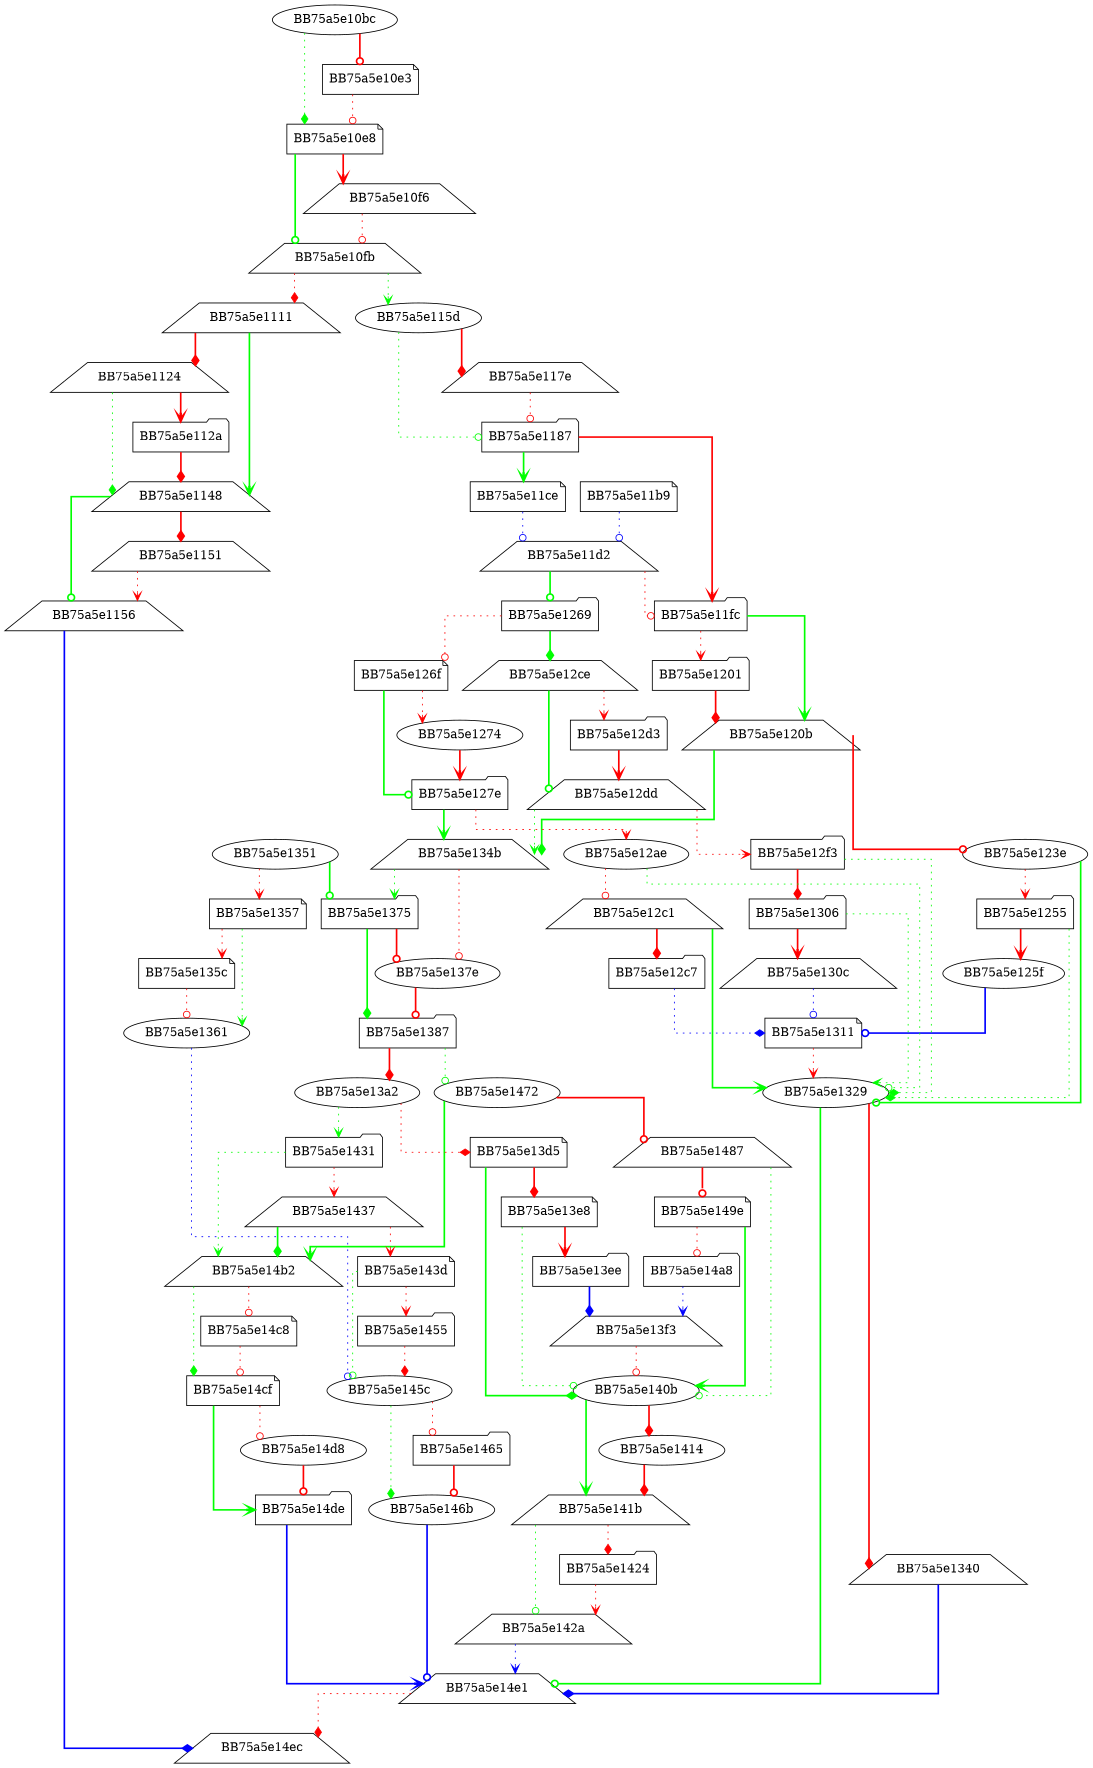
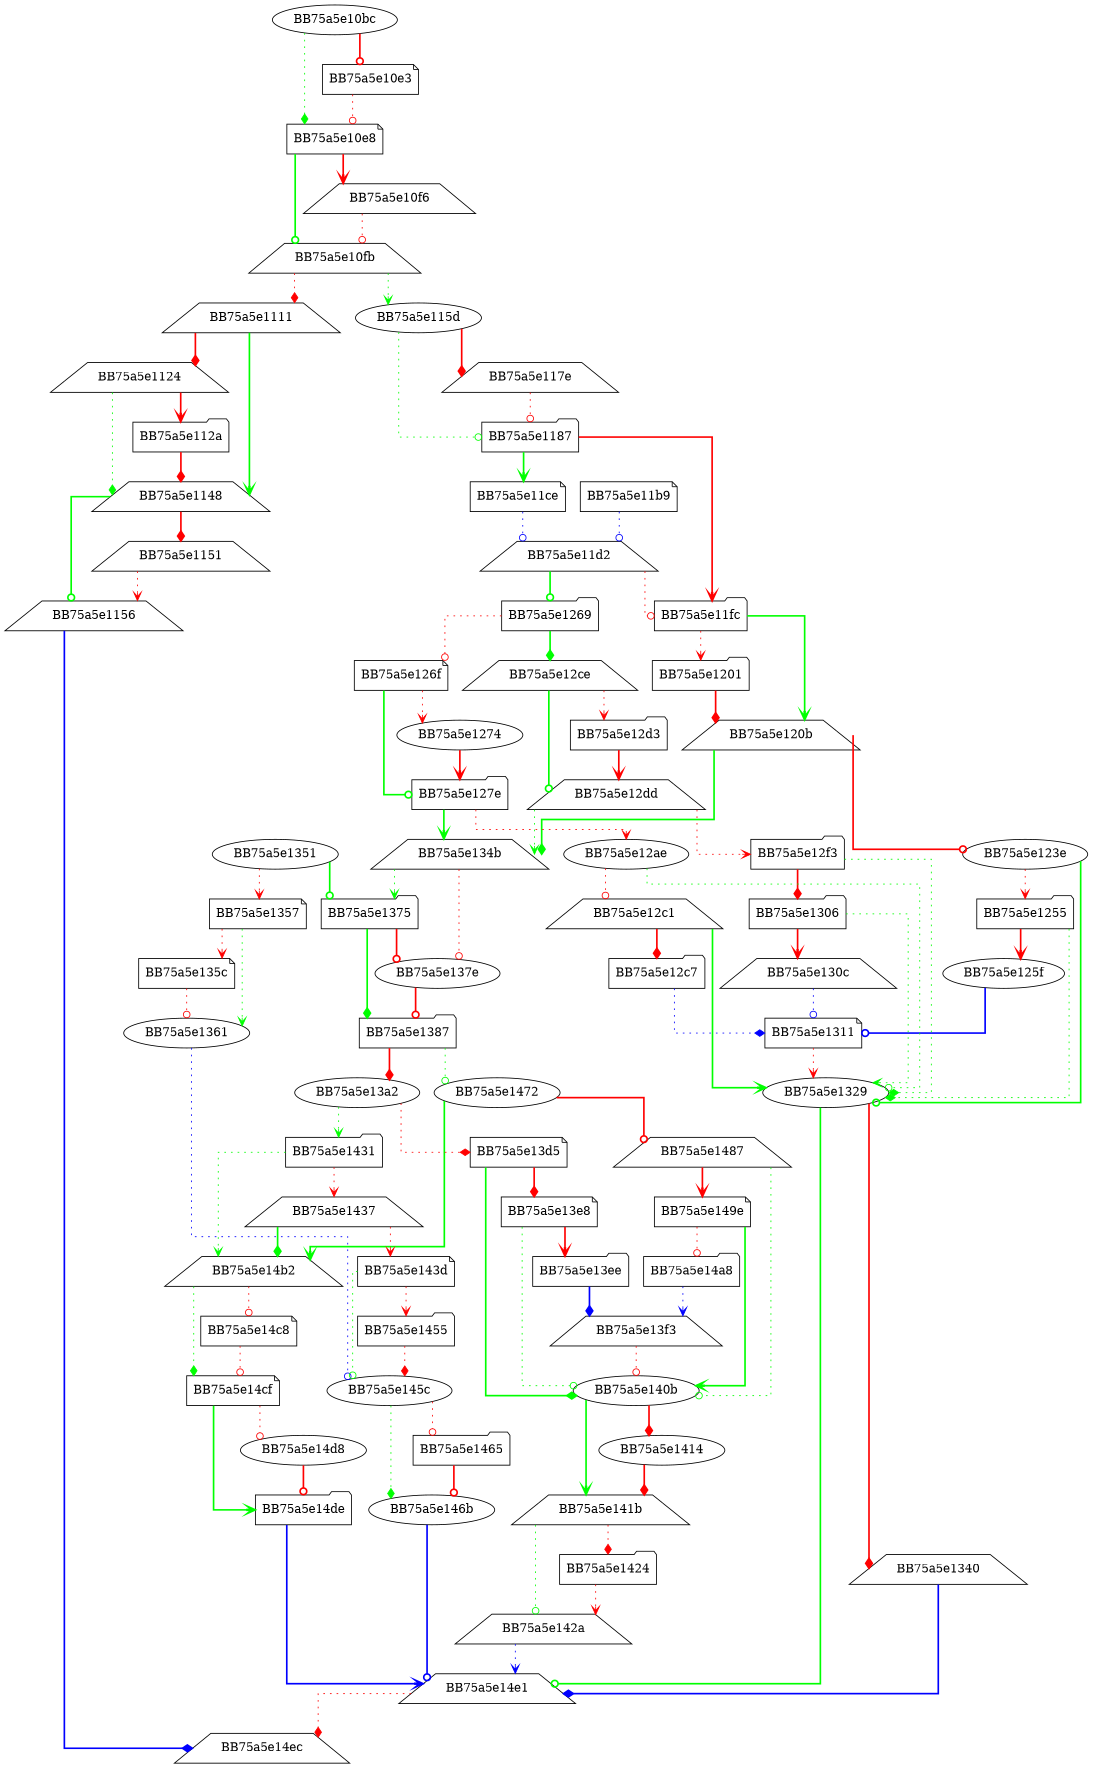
edge "BB75a5e1487" -> "BB75a5e149e": arrowhead odot -> vee
